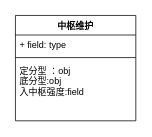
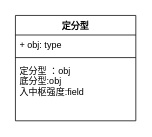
node "中枢维护": label "中枢维护" -> "定分型"
node "+ field: type": label "+ field: type" -> "+ obj: type"
